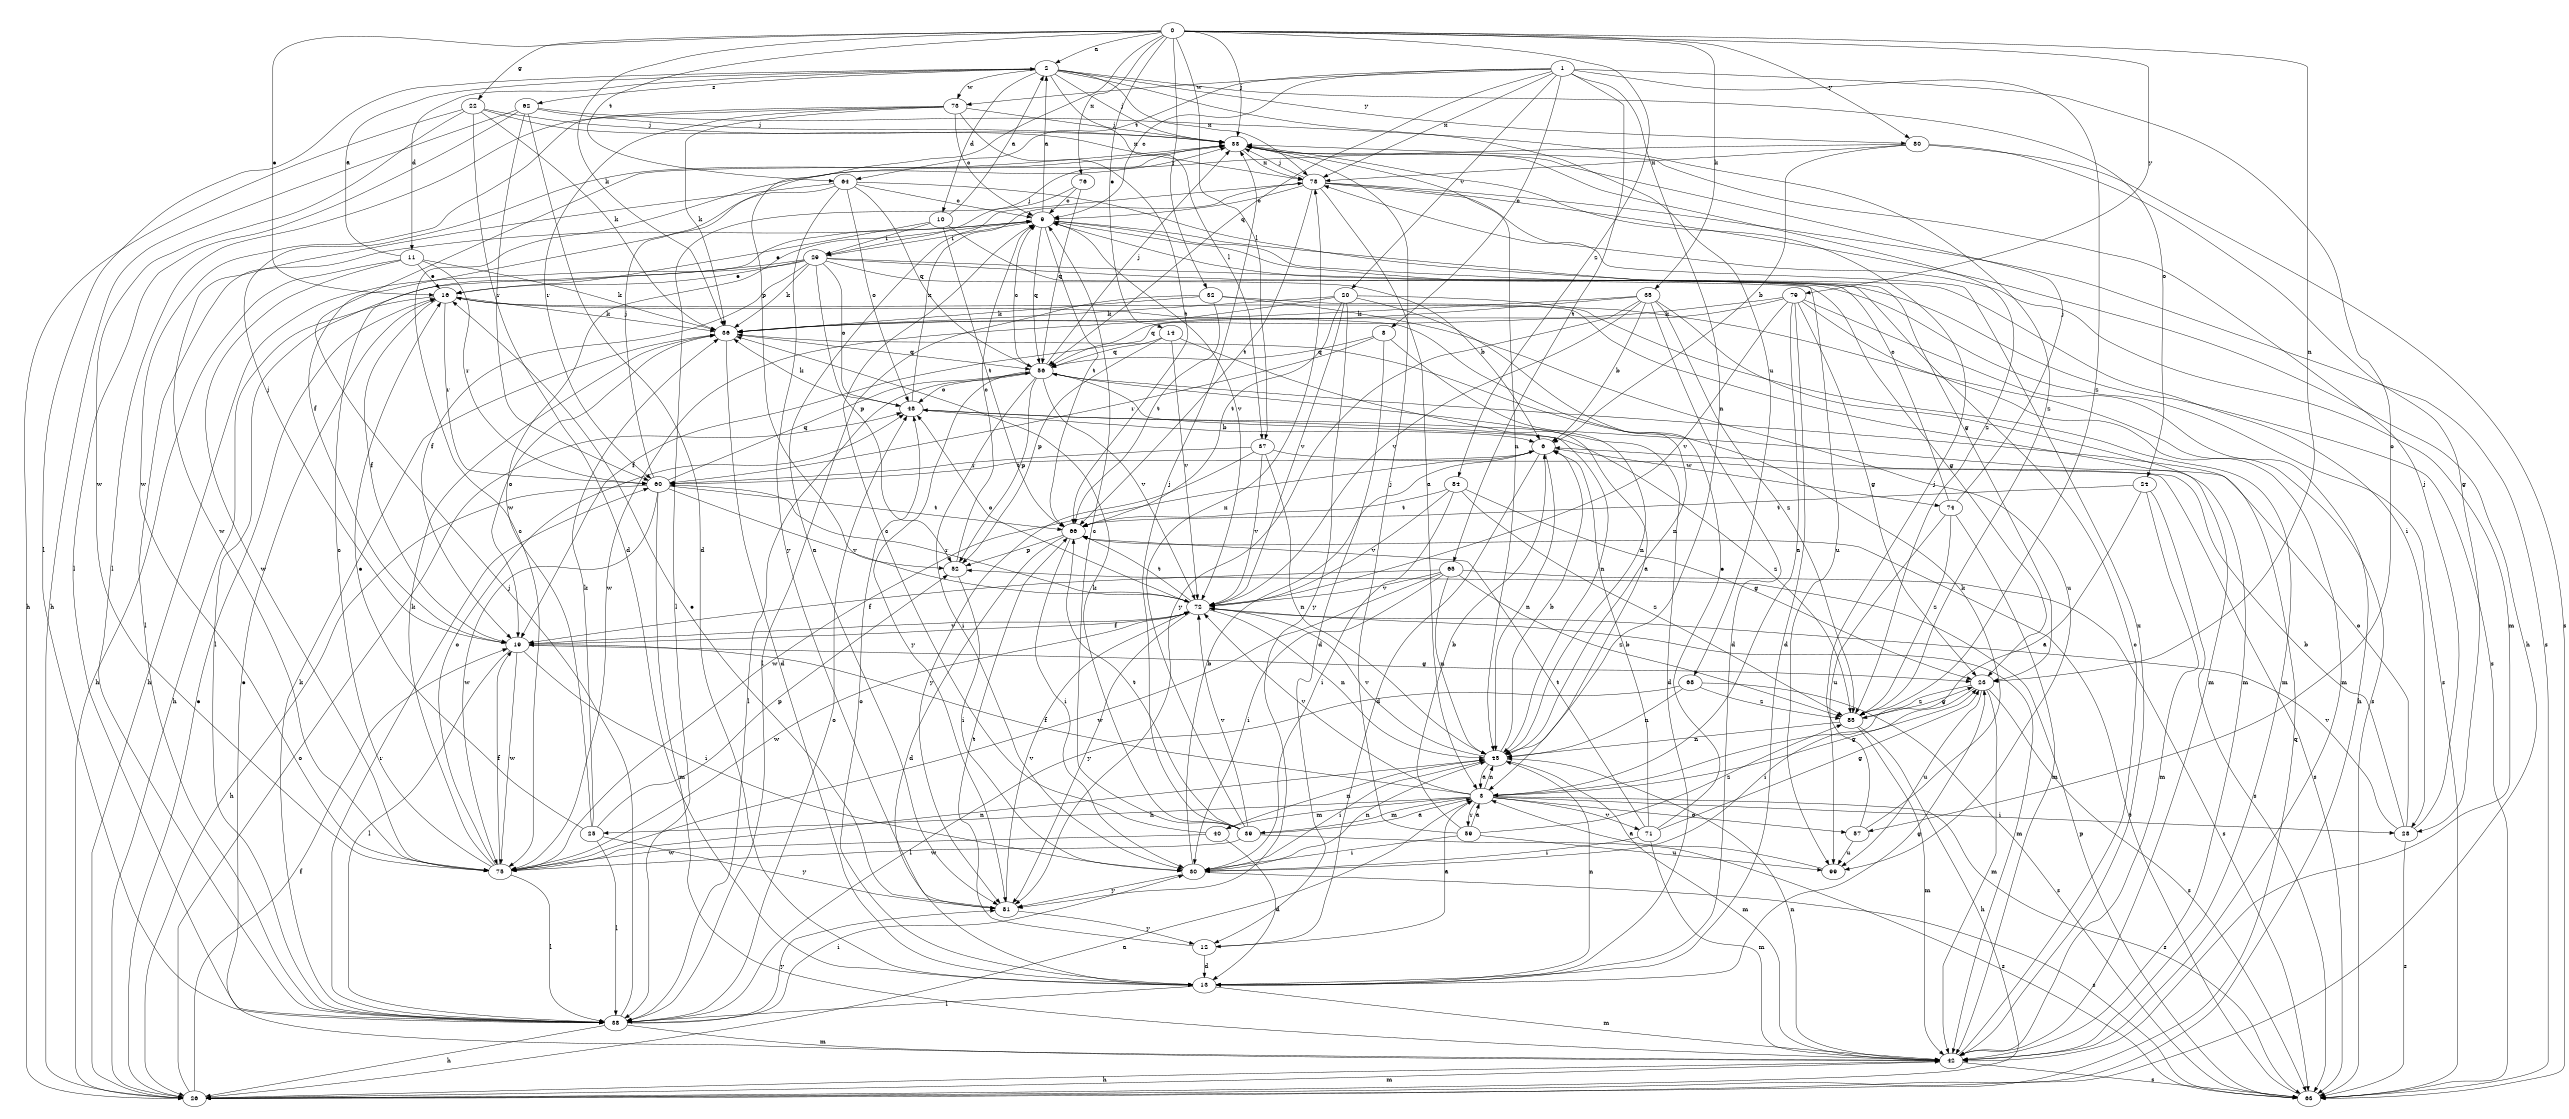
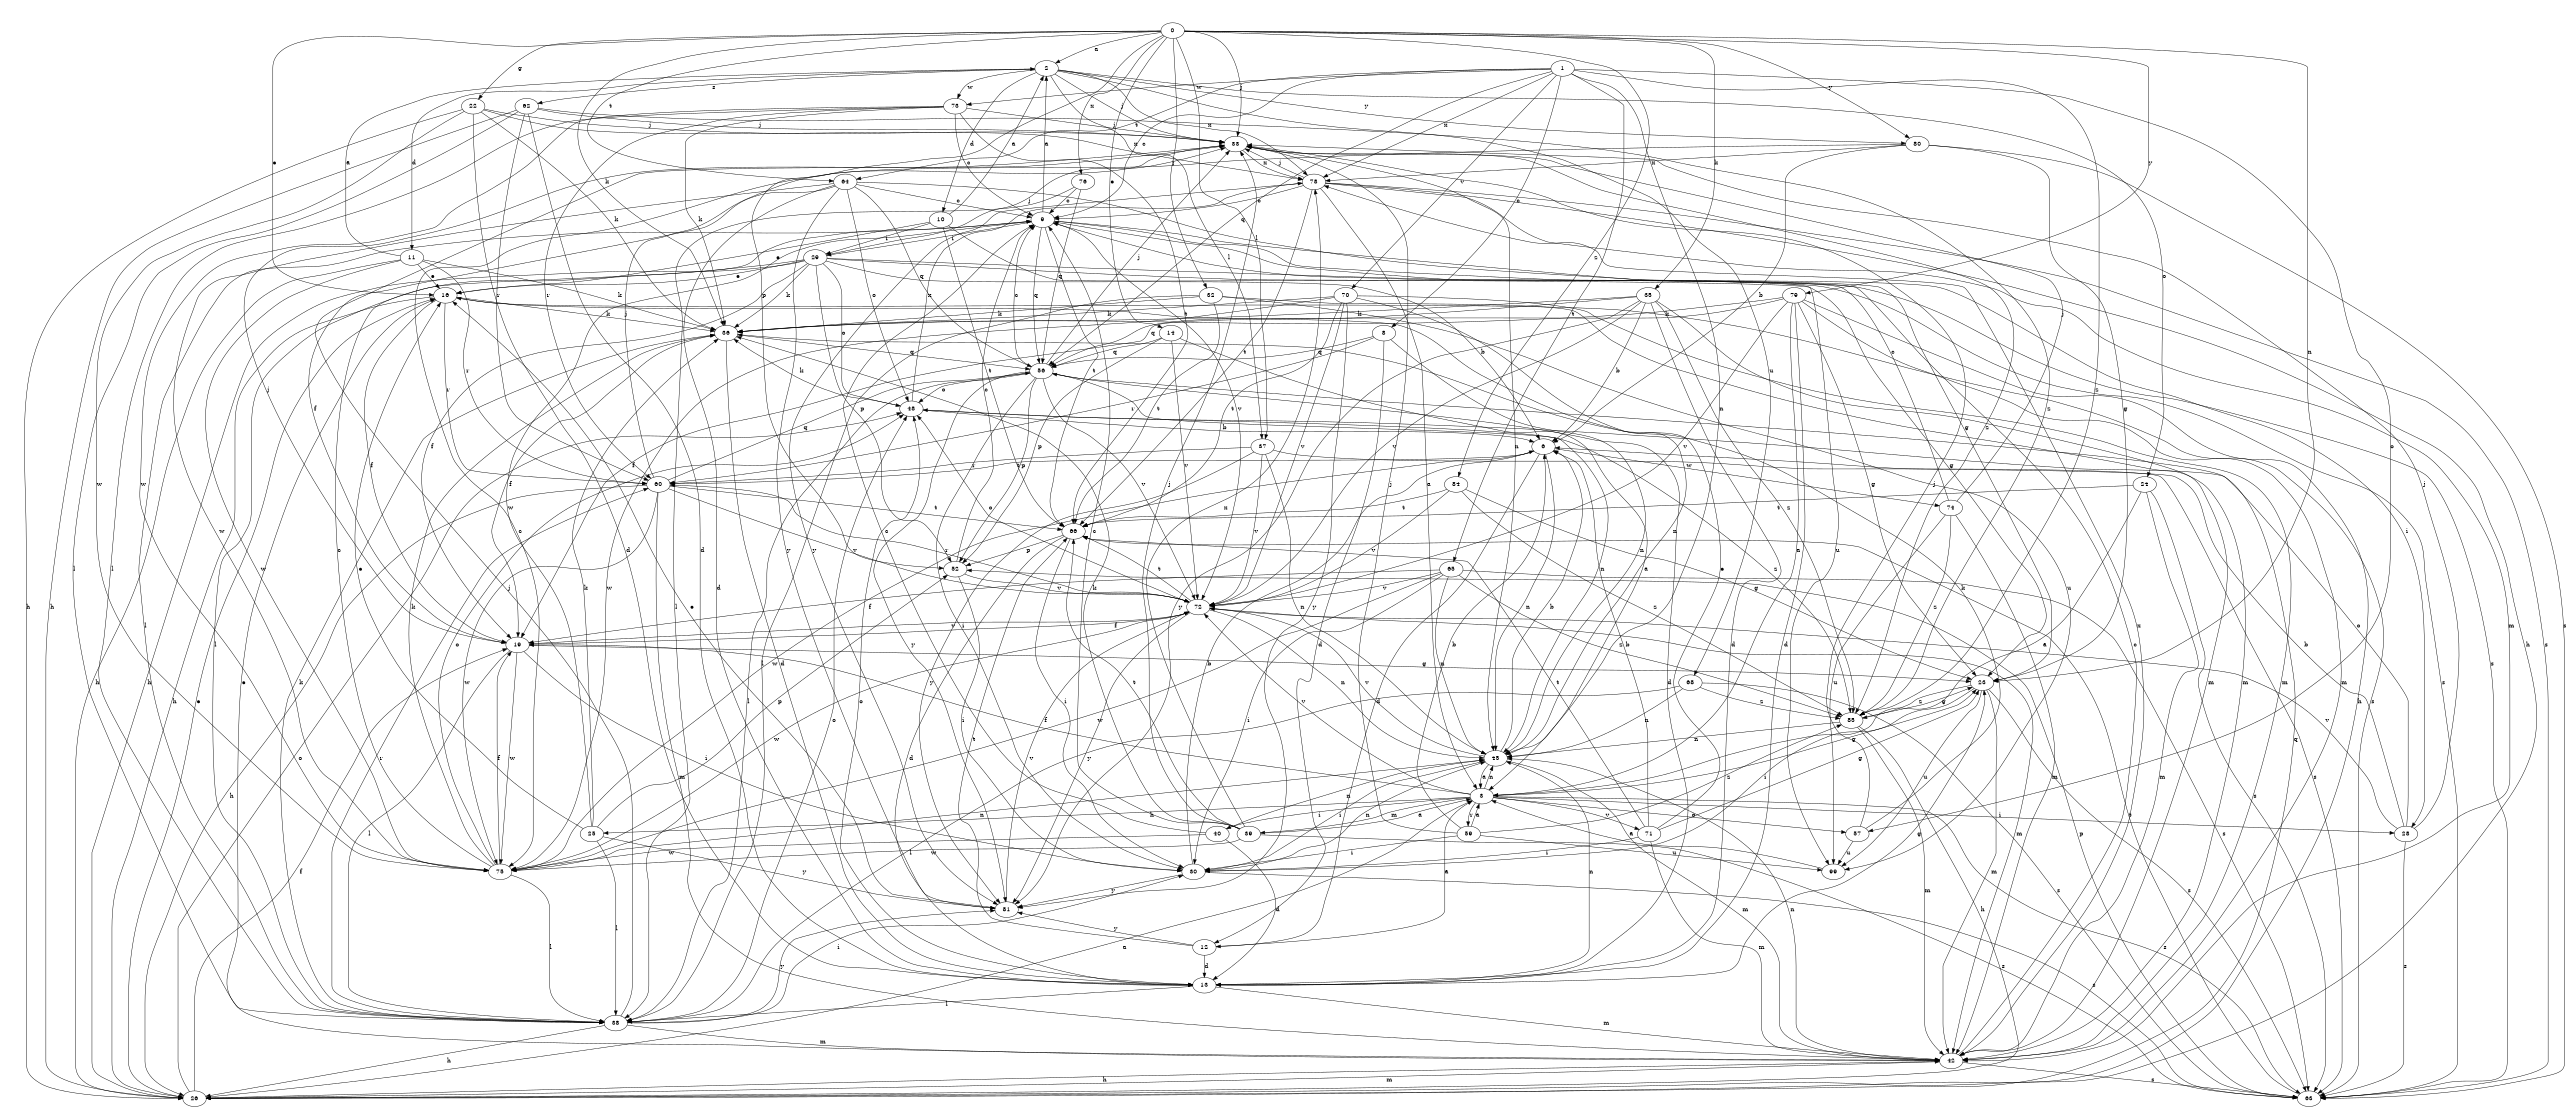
node "20": label "20" -> "70"
edge "2" -> "38": removed, label "l"
edge "80" -> "28": now "80" -> "23"
edge "36" -> "19": label "o" -> "f"
edge "78" -> "81": label "a" -> "y"
edge "84" -> "30": removed, label "i"
edge "64" -> "13": added, label "d"
edge "39" -> "72": now "52" -> "72"
edge "3" -> "40": label "m" -> "i"
edge "81" -> "12": reversed
